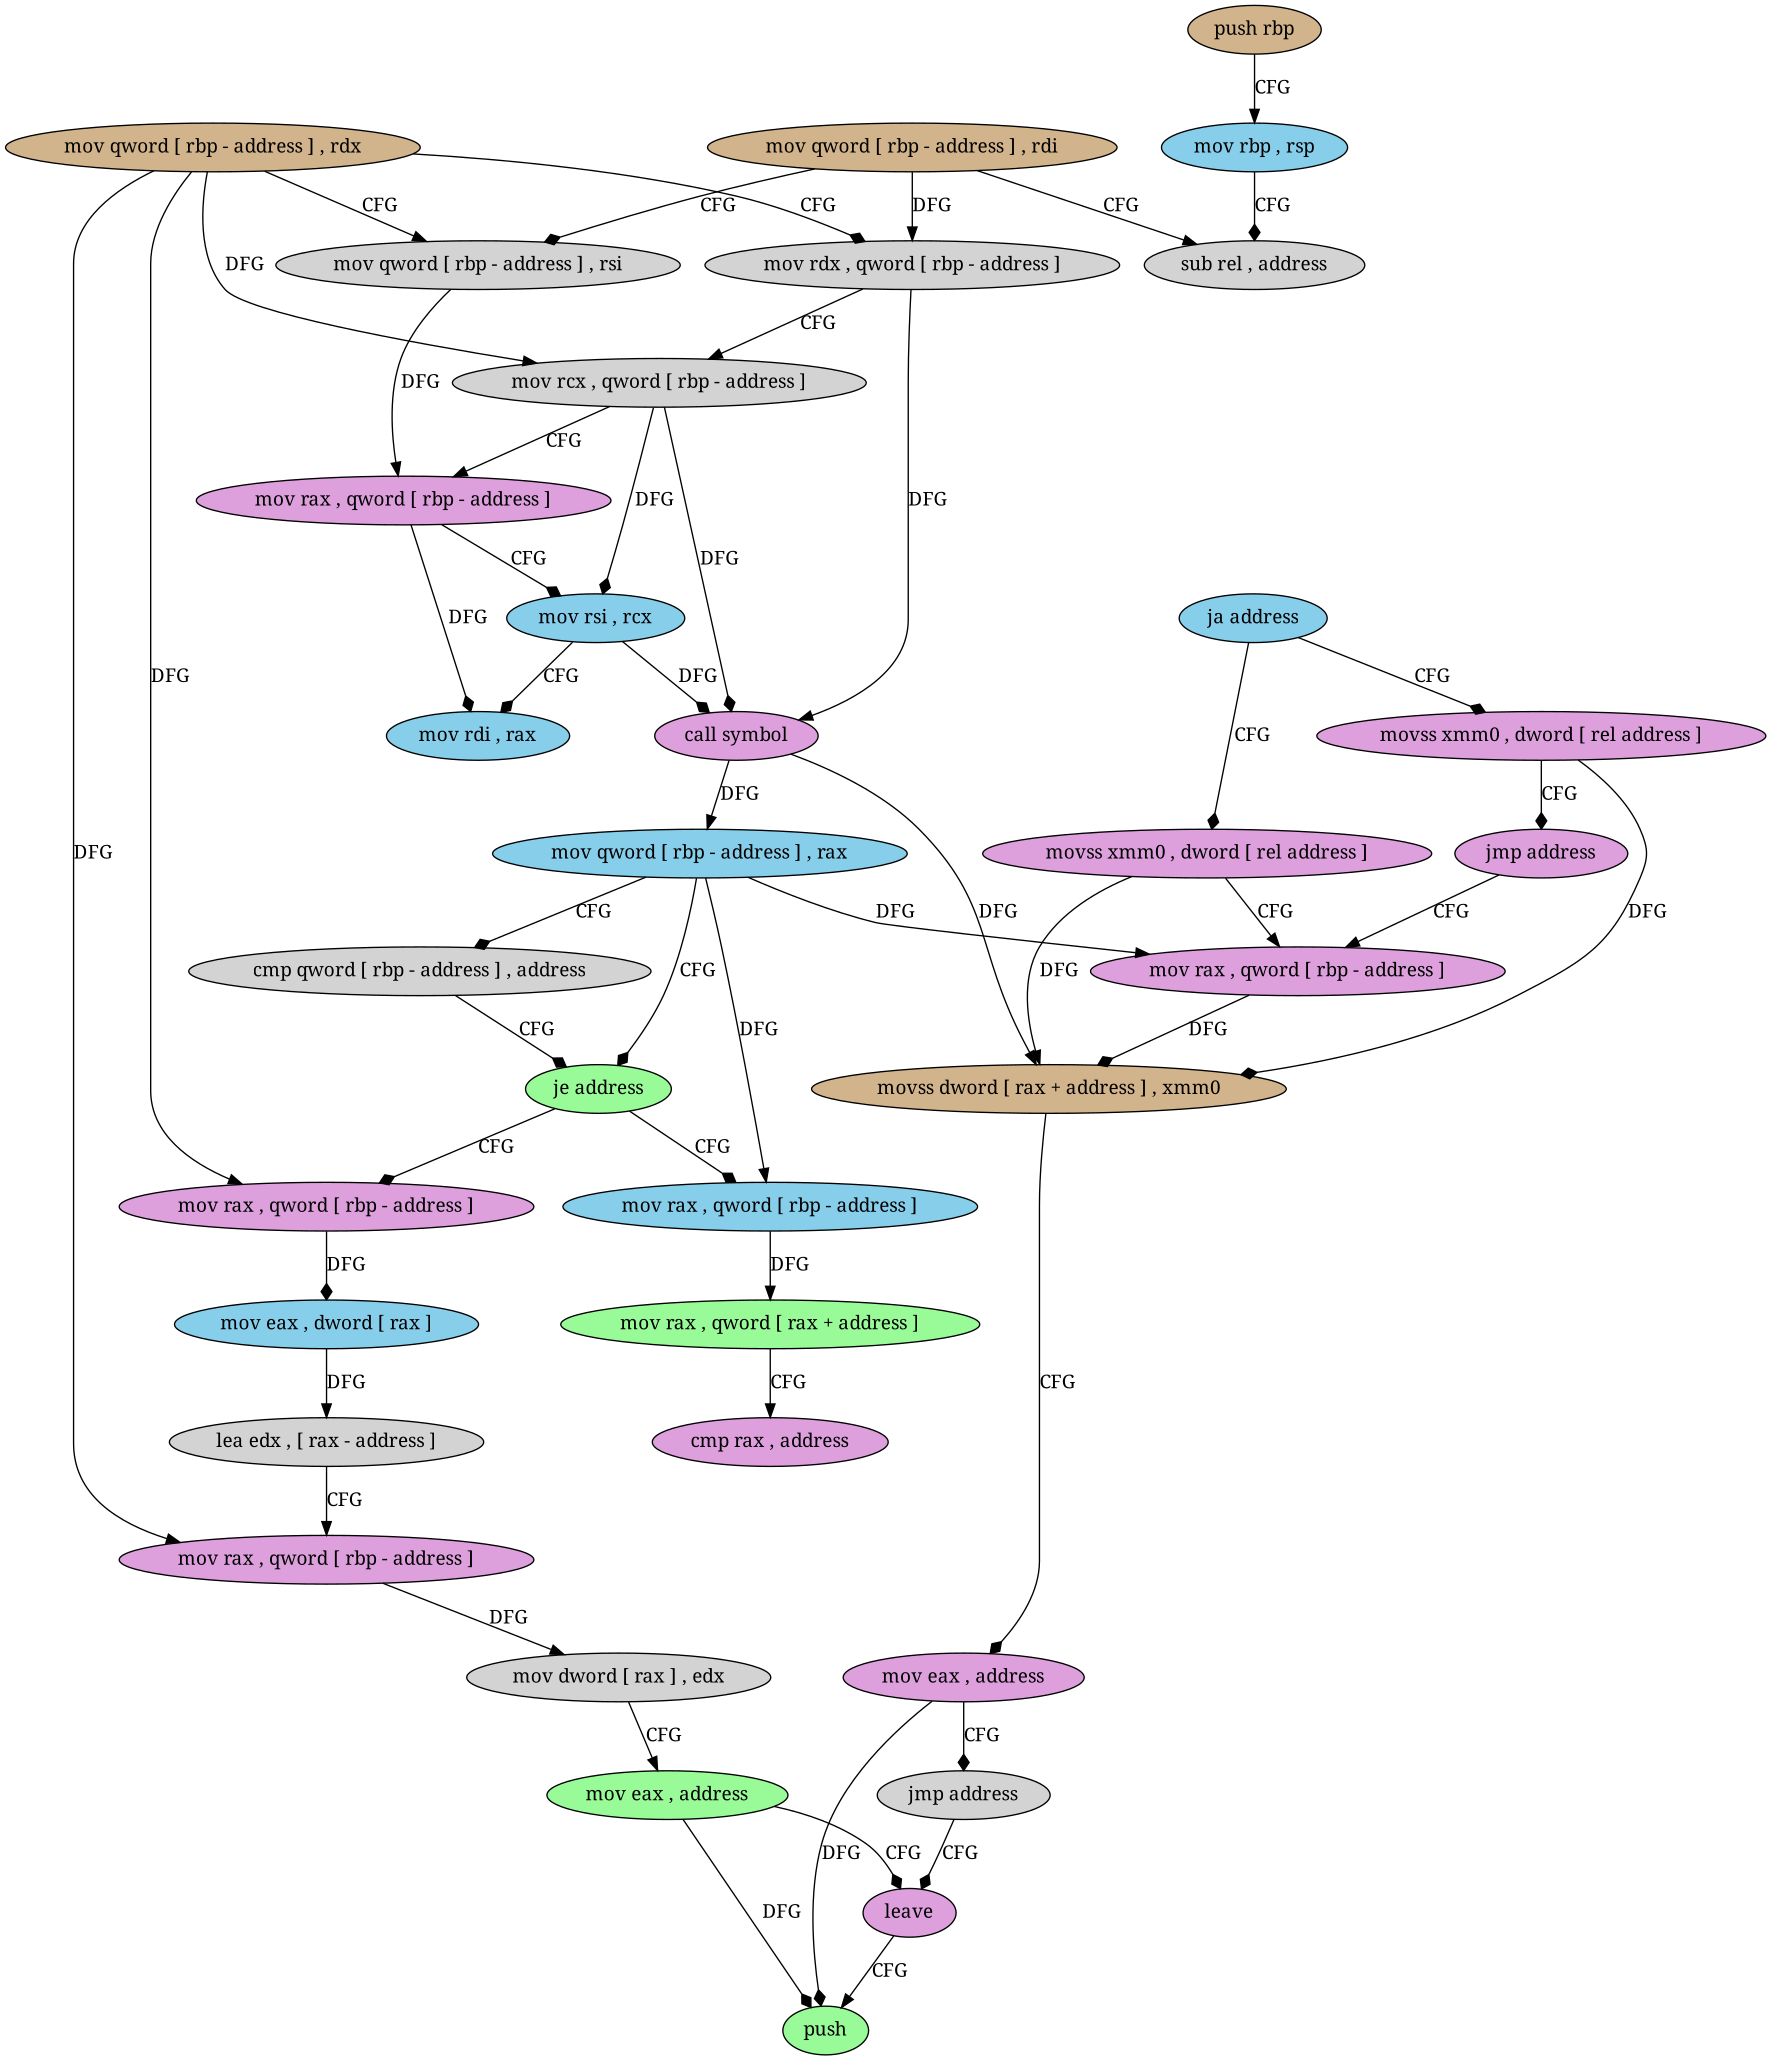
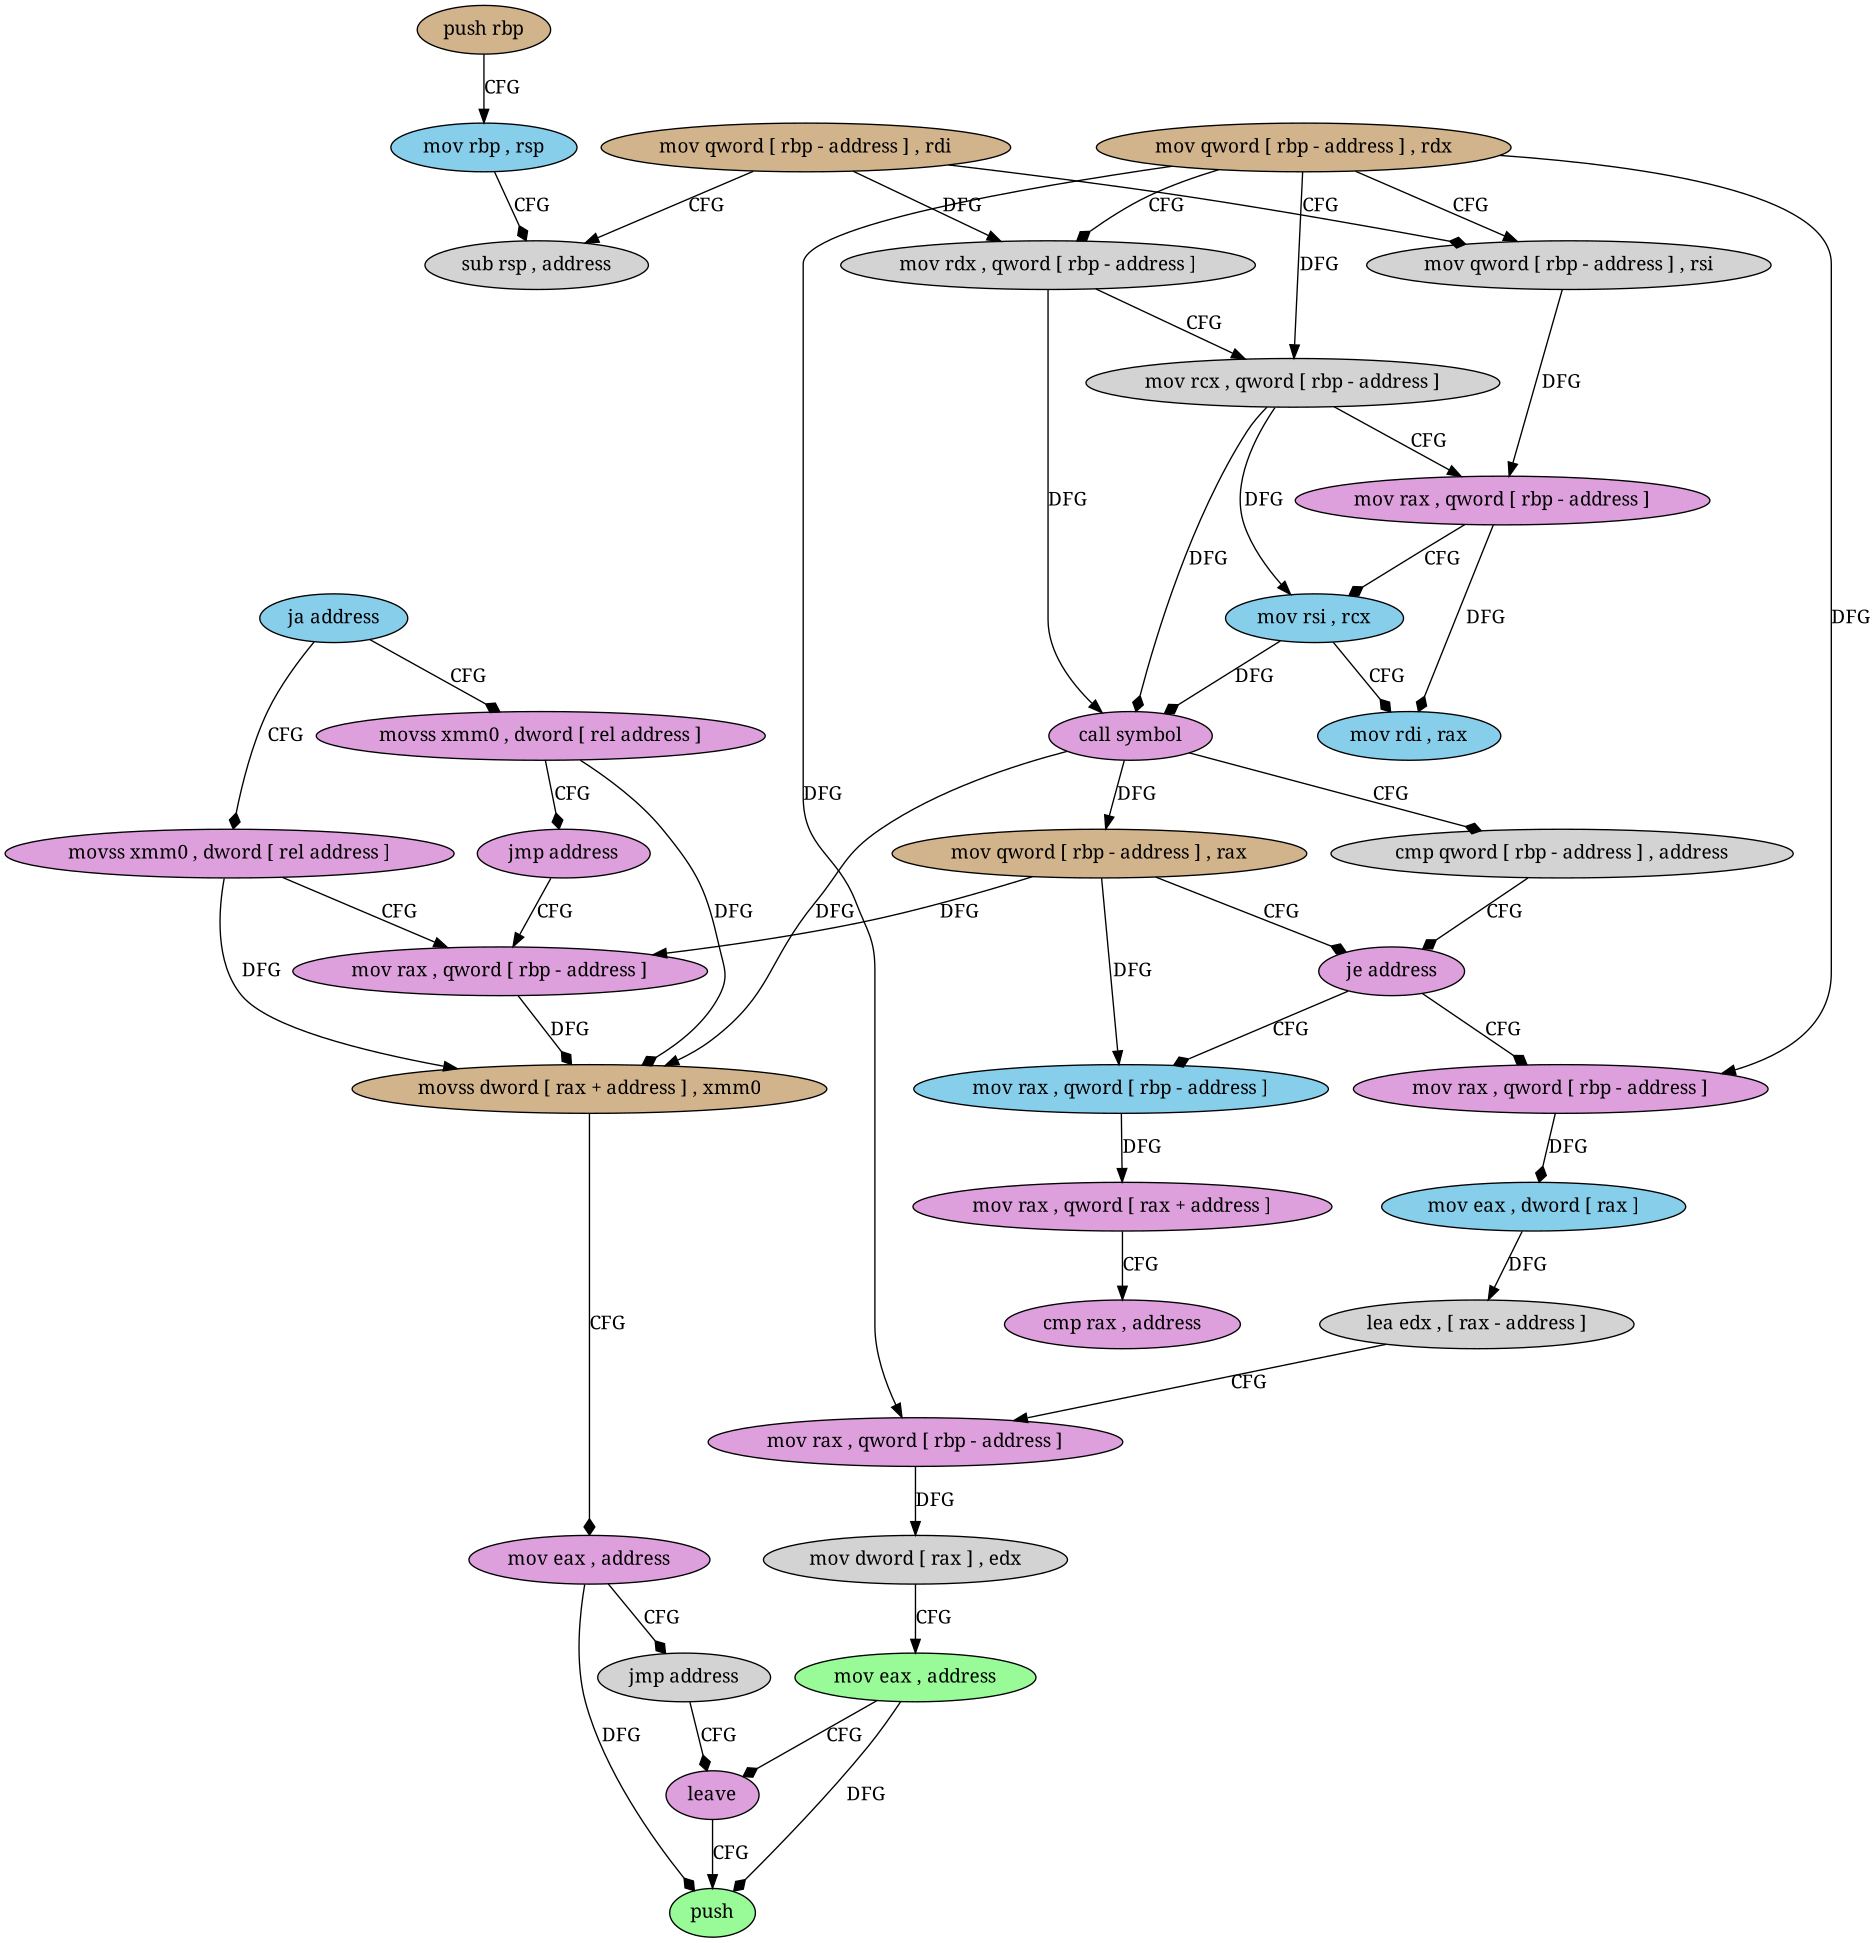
node "sub rel , address": label "sub rel , address" -> "sub rsp , address"
edge "mov rcx , qword [ rbp - address ]" -> "mov rsi , rcx": arrowhead diamond -> normal
node "mov qword [ rbp - address ] , rax": fillcolor skyblue -> tan
edge "mov qword [ rbp - address ] , rax" -> "cmp qword [ rbp - address ] , address": now "call symbol" -> "cmp qword [ rbp - address ] , address"
node "je address": fillcolor palegreen -> plum
node "mov rax , qword [ rax + address ]": fillcolor palegreen -> plum
